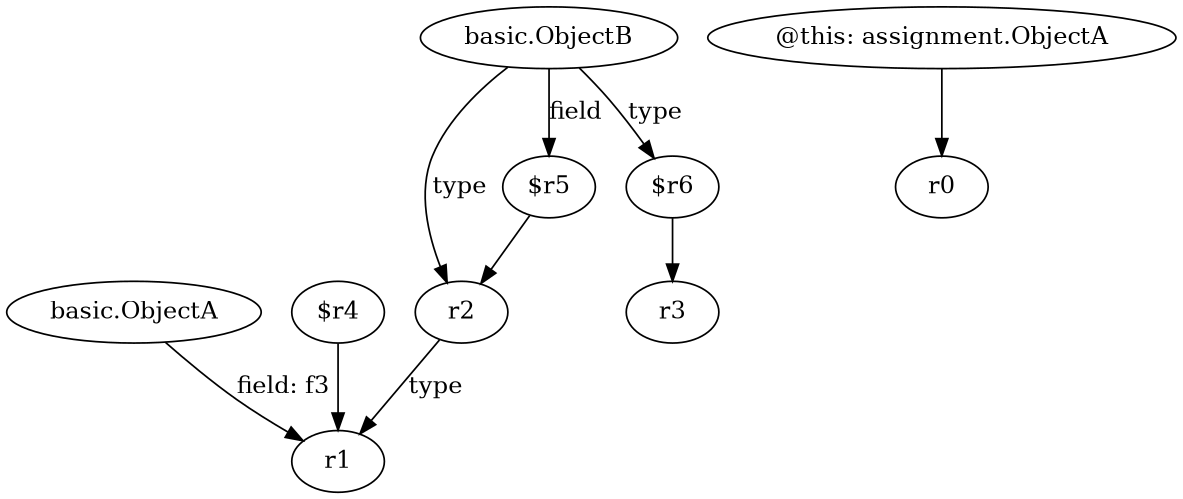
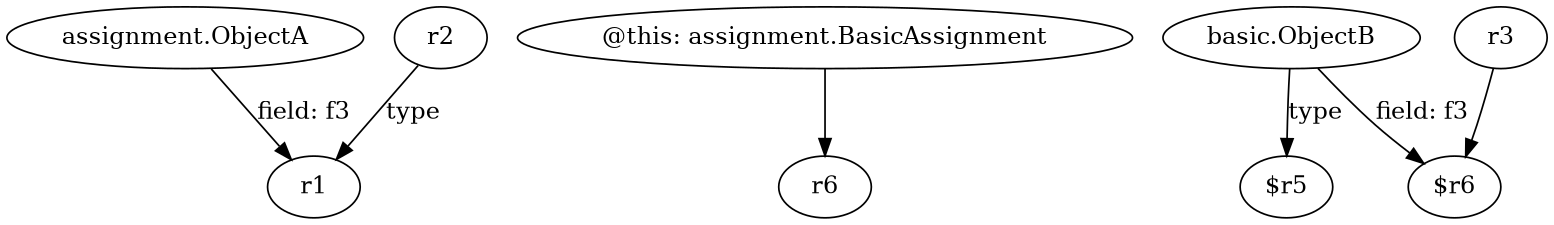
node "@this: assignment.ObjectA": label "@this: assignment.ObjectA" -> "@this: assignment.BasicAssignment"
edge "basic.ObjectB" -> "$r5": label "field" -> "type"
edge "basic.ObjectB" -> "$r6": label "type" -> "field: f3"
edge "basic.ObjectB" -> "r2": removed, label "type"
node "r0": label "r0" -> "r6"
edge "$r6" -> "r3": reversed
edge "$r5" -> "r2": removed
node "basic.ObjectA": label "basic.ObjectA" -> "assignment.ObjectA"
node "$r4": removed
